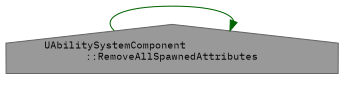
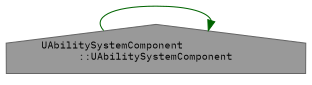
node "UAbilitySystemComponent ::RemoveAllSpawnedAttributes": label "UAbilitySystemComponent ::RemoveAllSpawnedAttributes" -> "UAbilitySystemComponent ::UAbilitySystemComponent"
